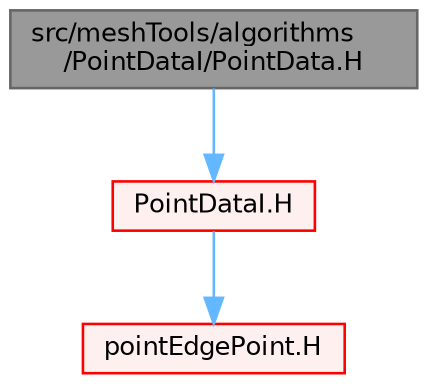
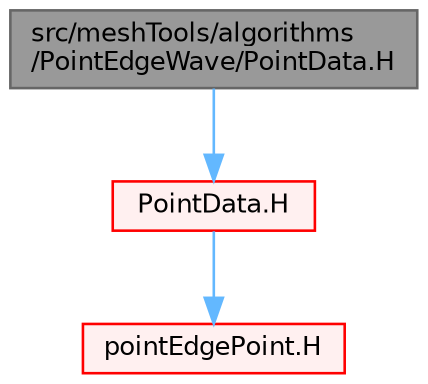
node "src/meshTools/algorithms /PointDataI/PointData.H": label "src/meshTools/algorithms /PointDataI/PointData.H" -> "src/meshTools/algorithms /PointEdgeWave/PointData.H"
node "PointDataI.H": label "PointDataI.H" -> "PointData.H"
